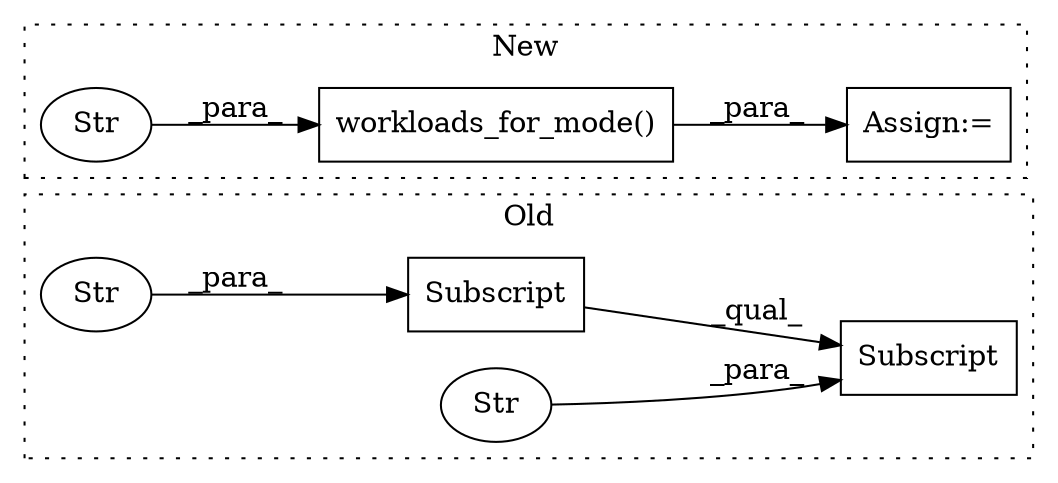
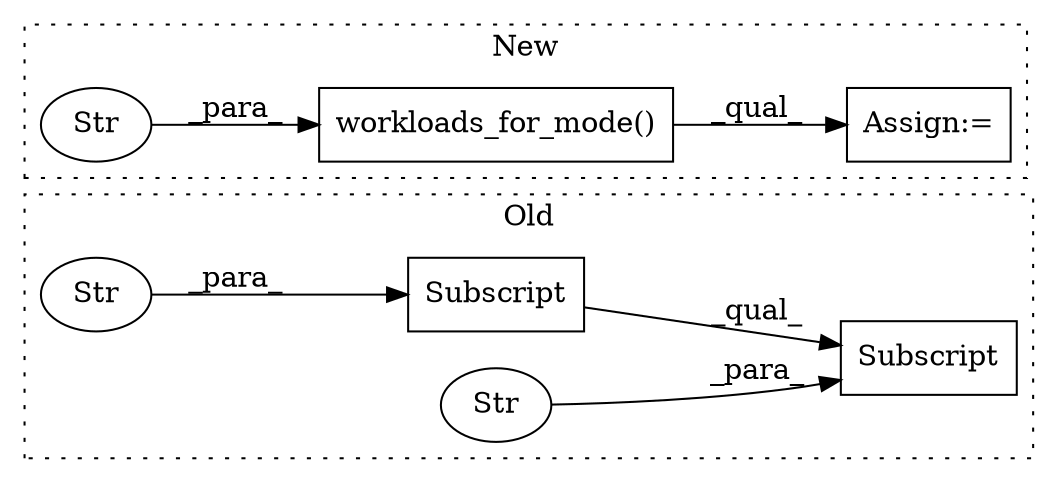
edge "workloads_for_mode()" -> "Assign:=": label "_para_" -> "_qual_"
